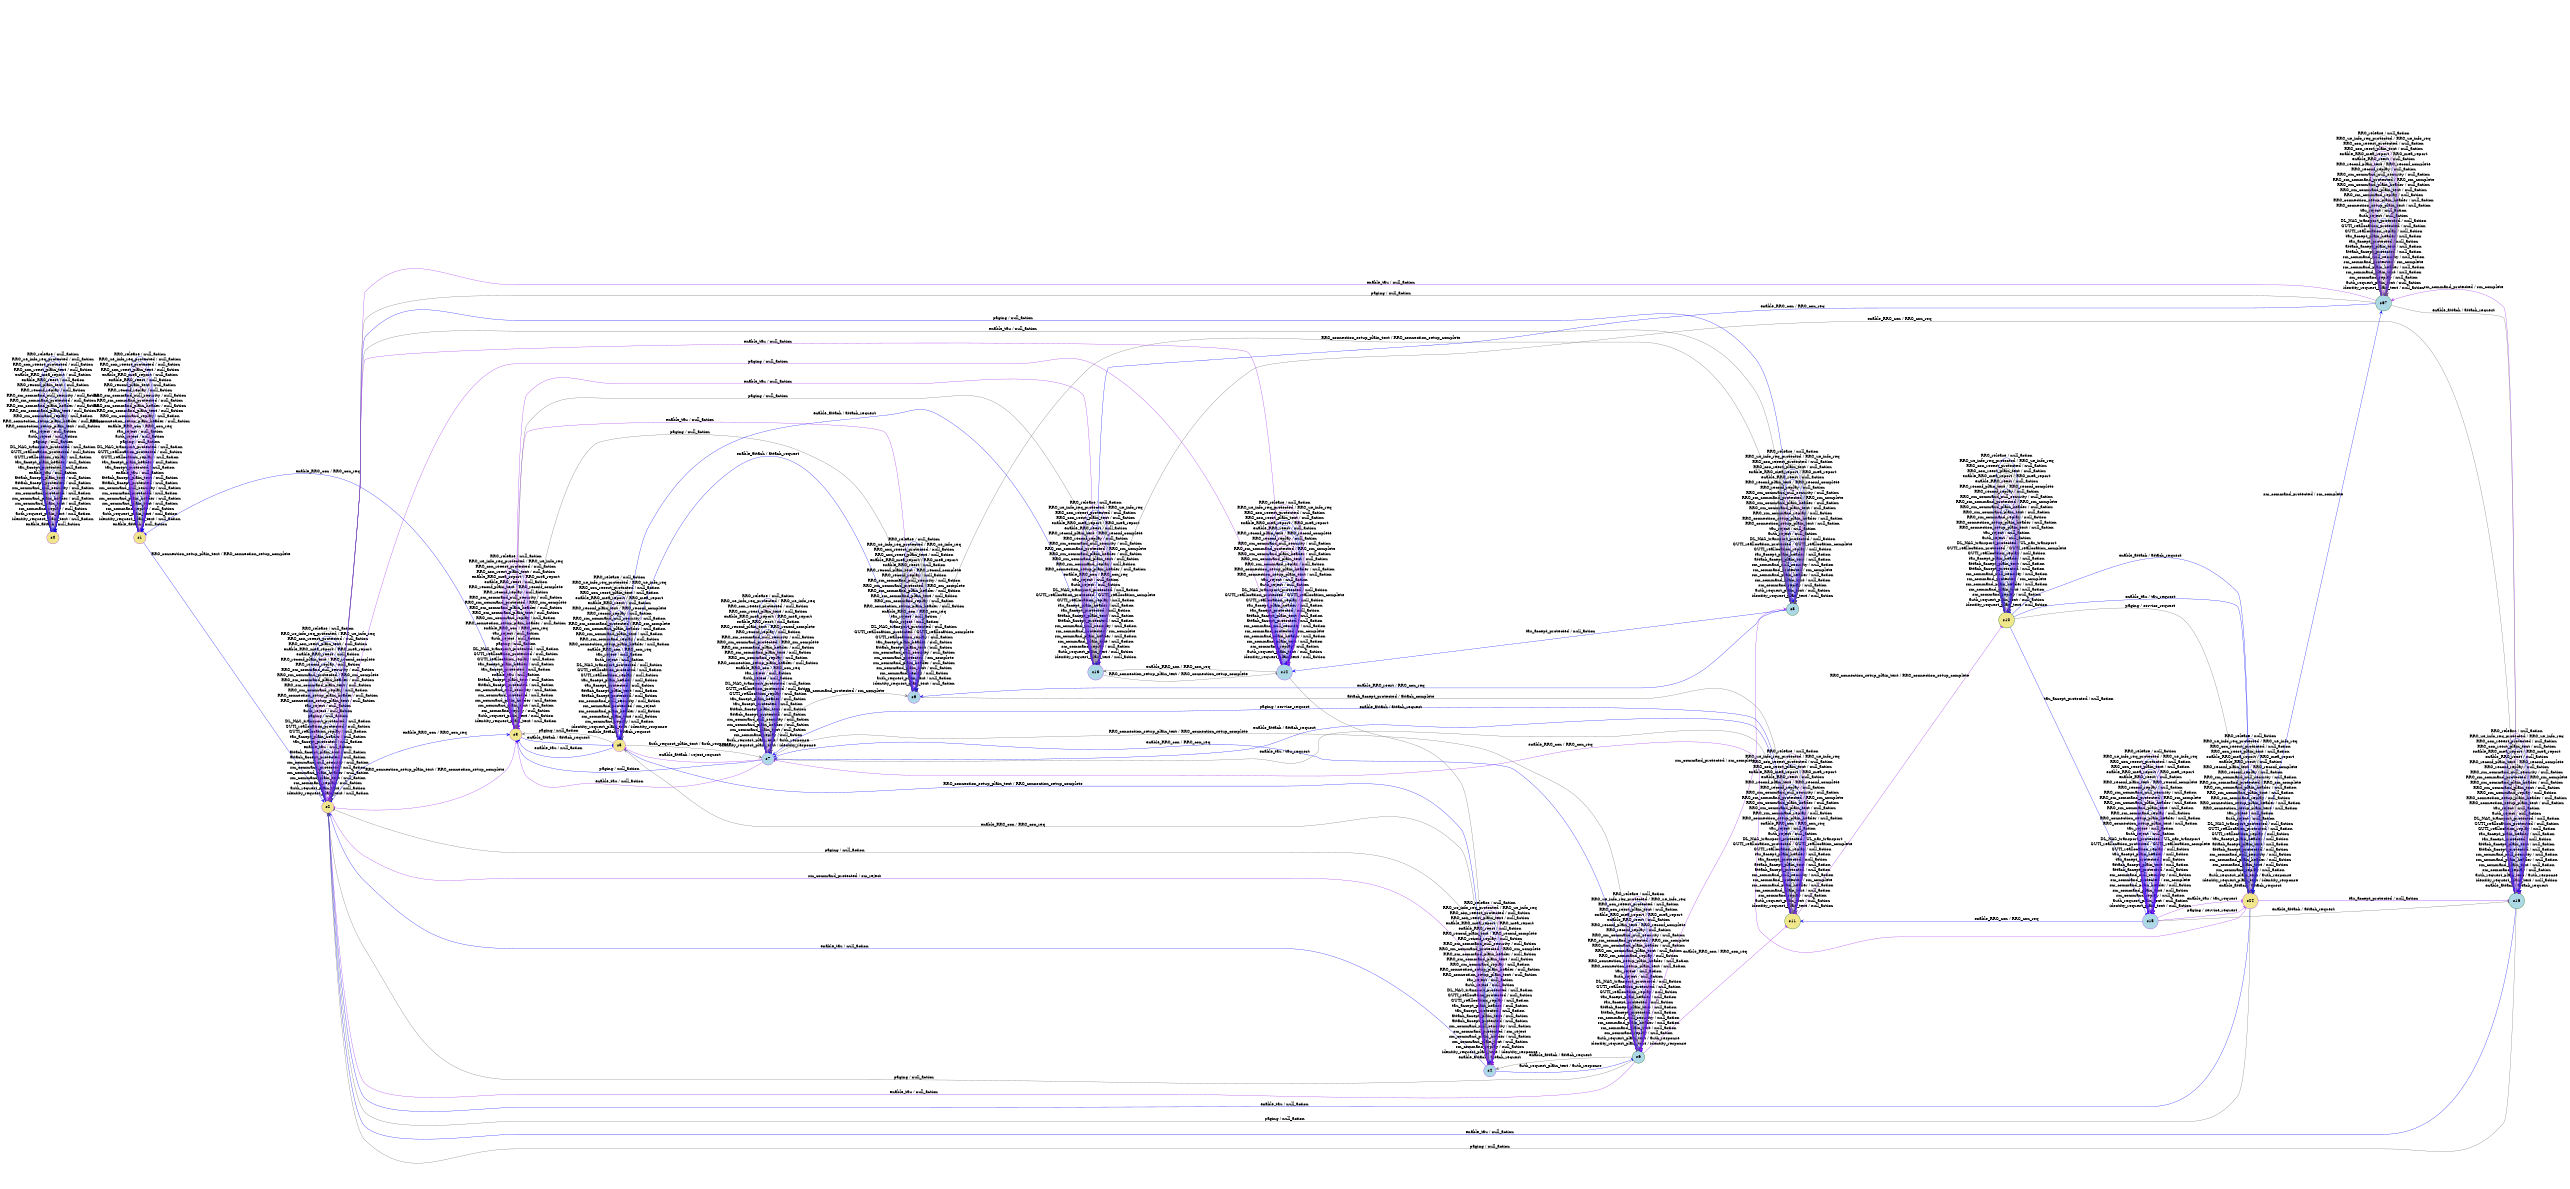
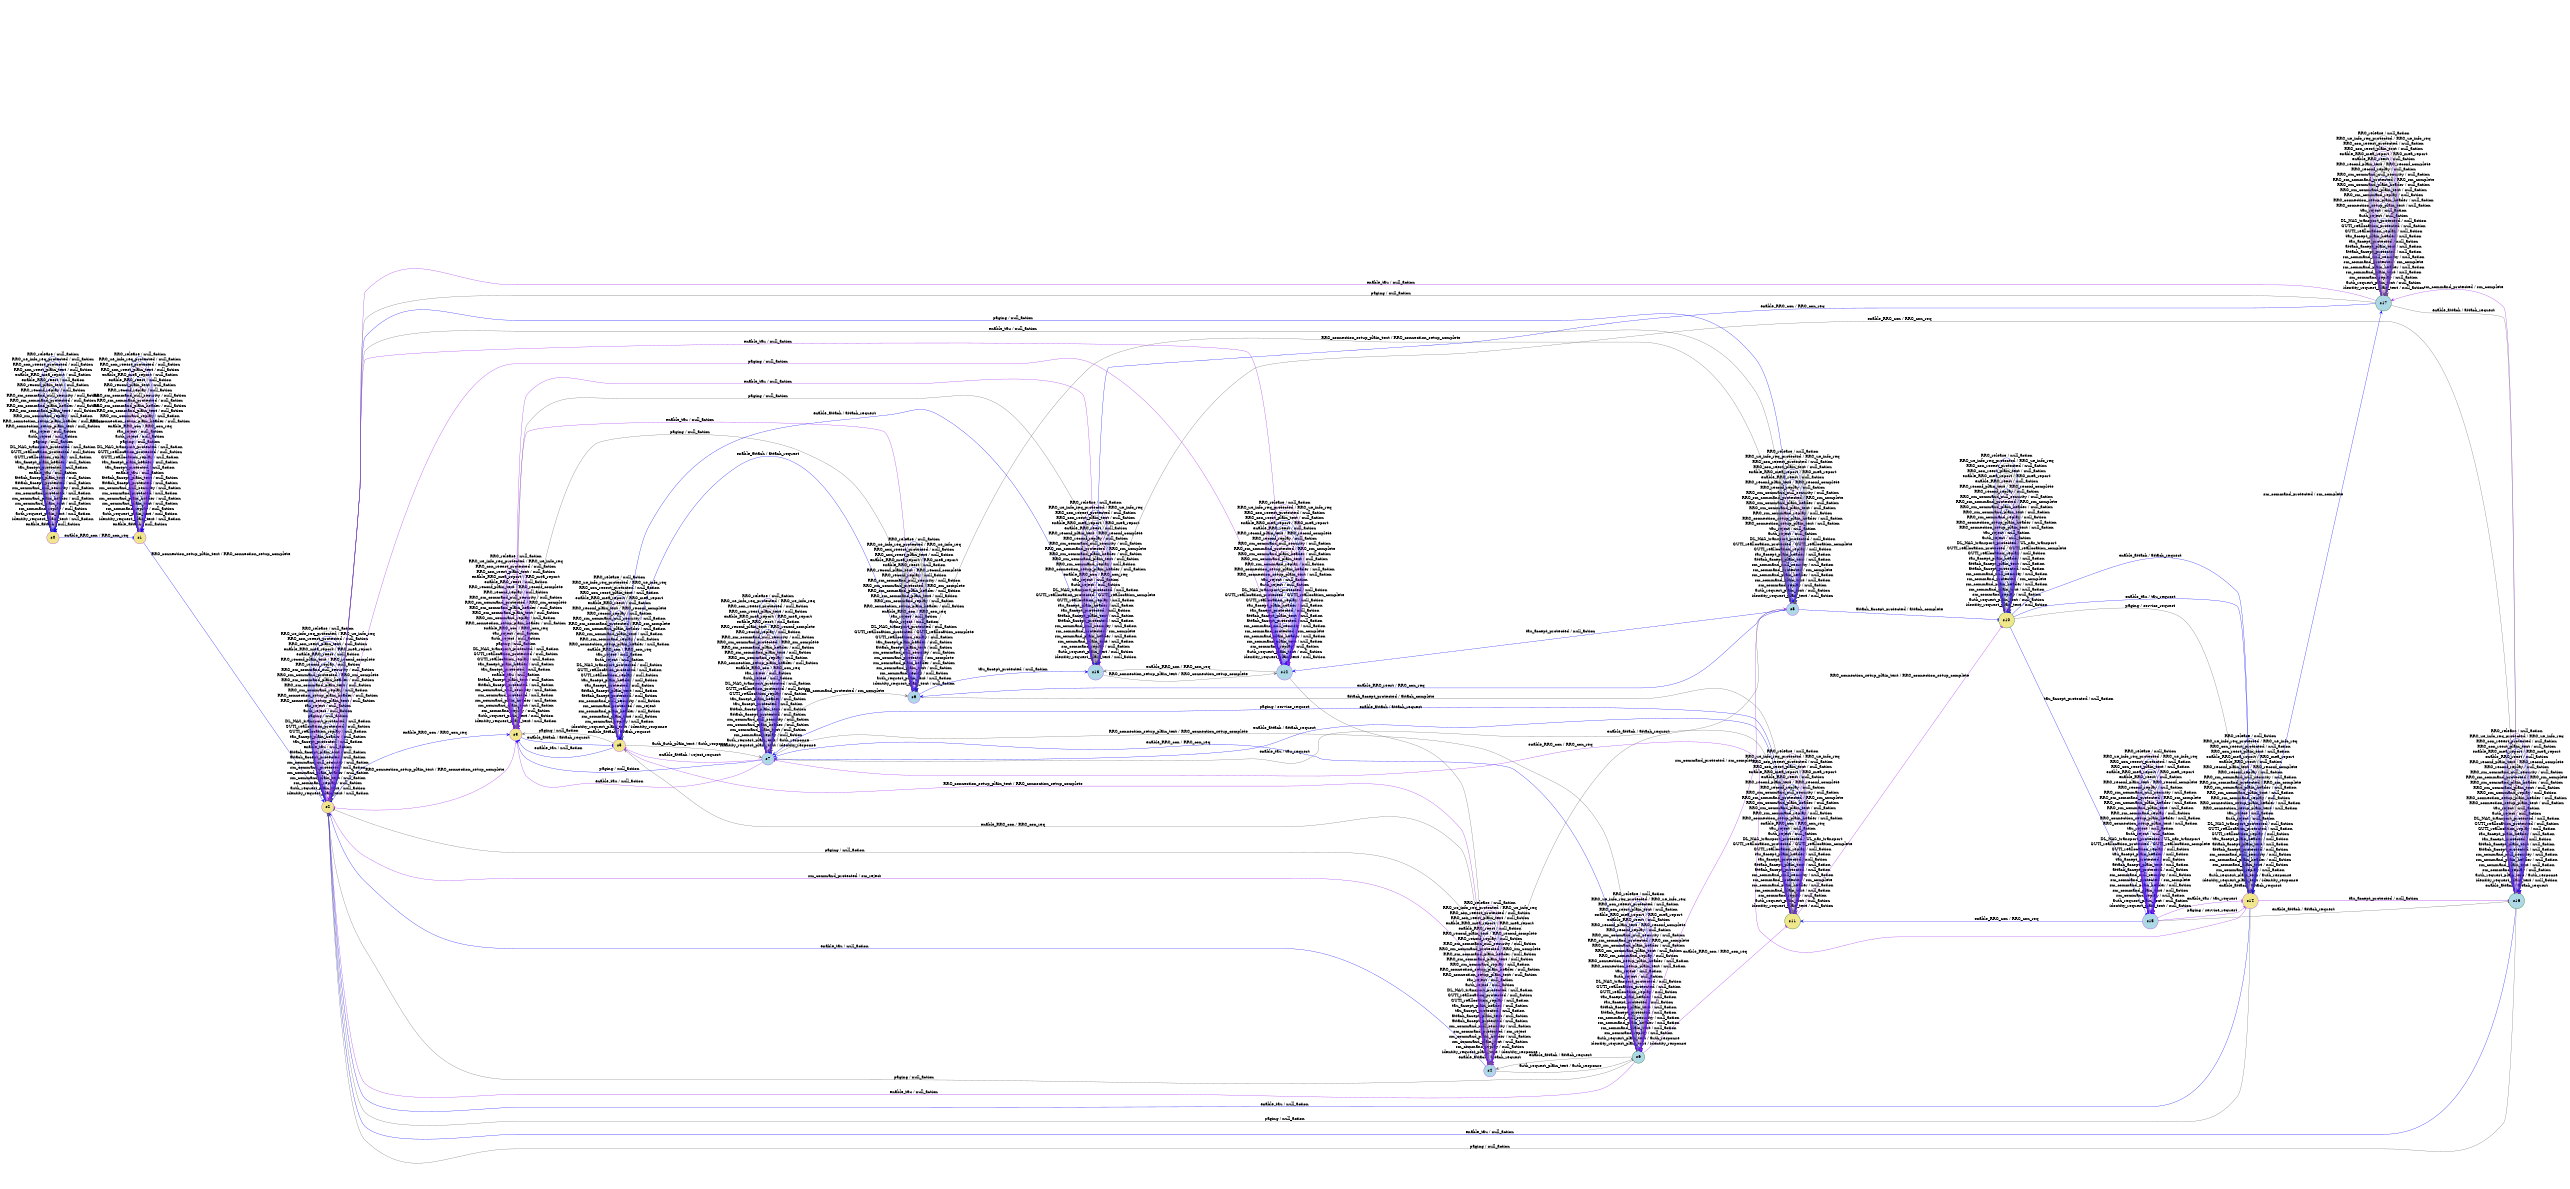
node "s67": label "s67" -> "s17"
edge "s3" -> "s1": now "s0" -> "s1"
node "s8": color darkgreen -> purple
edge "s8" -> "s10": added, label "attach_accept_protected / attach_complete"
edge "s9" -> "s13": added, label "tau_accept_protected / null_action"
edge "s13" -> "s12": arrowhead tee -> vee
edge "s5" -> "s7": label "auth_request_plain_text / auth_response" -> "auth_auth_plain_text / auth_response"
edge "s8" -> "s4": added, label "enable_attach / attach_request"
edge "s5" -> "s4": color blue -> purple
node "s24": label "s24" -> "s14"
edge "s4" -> "s6": color blue -> gray40
